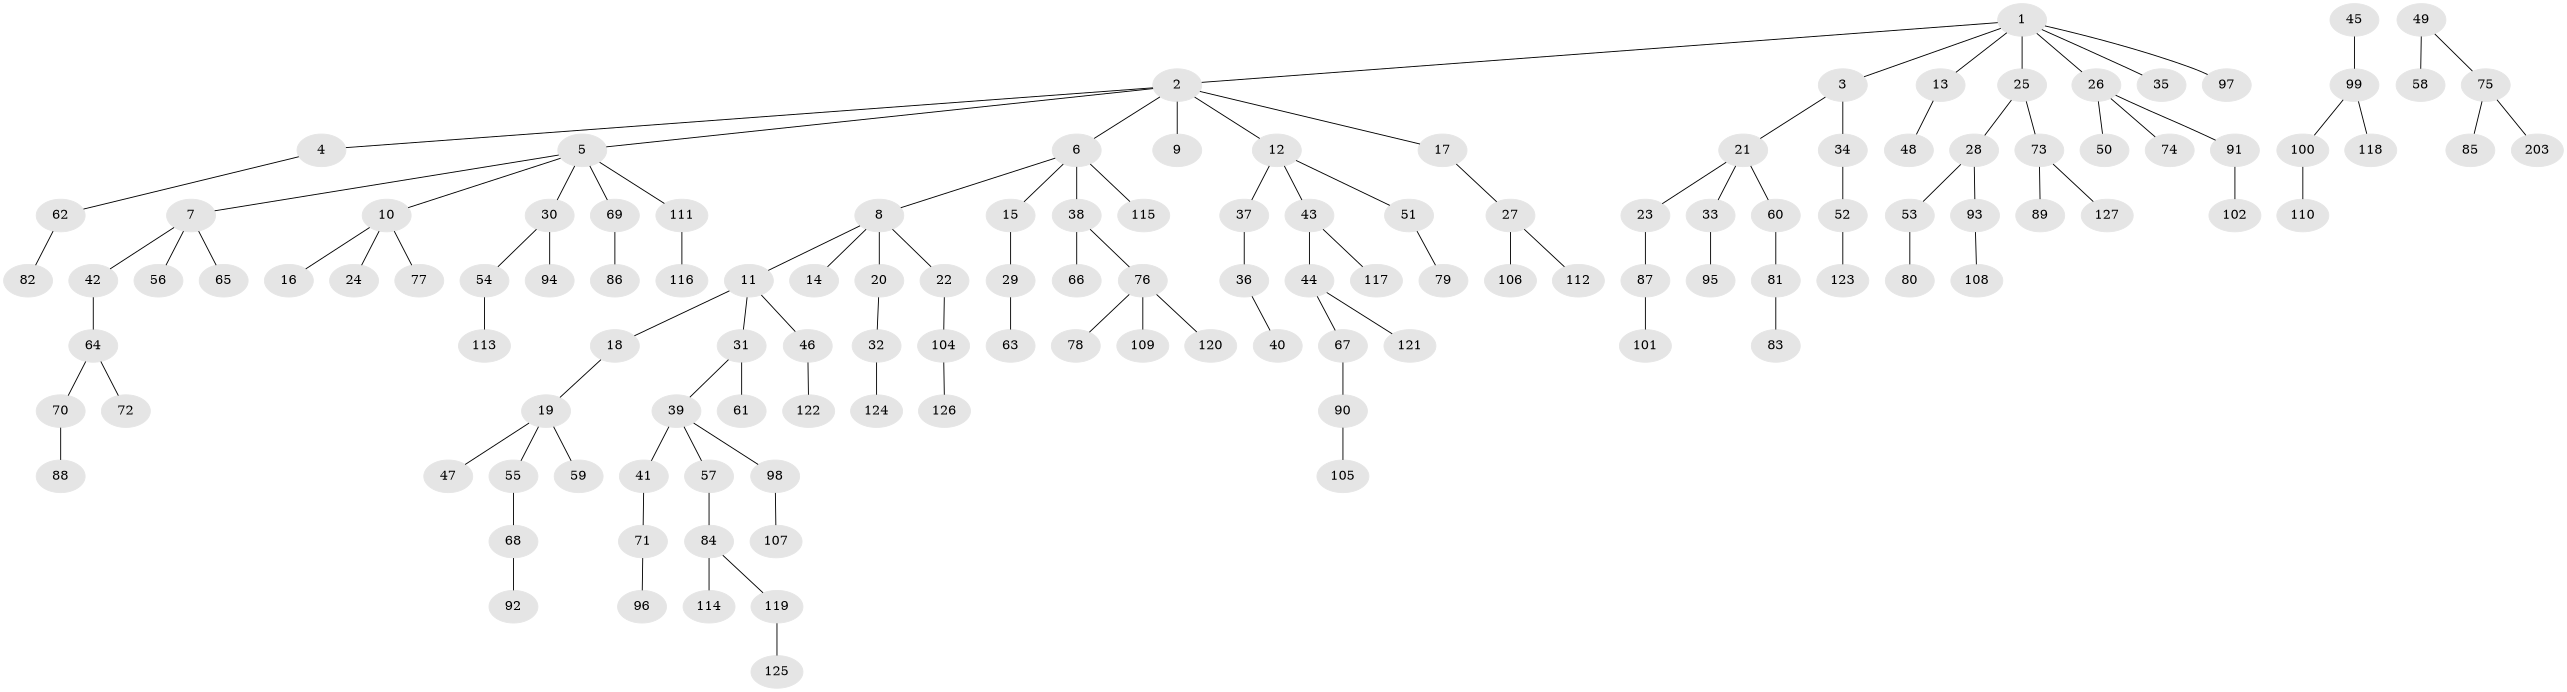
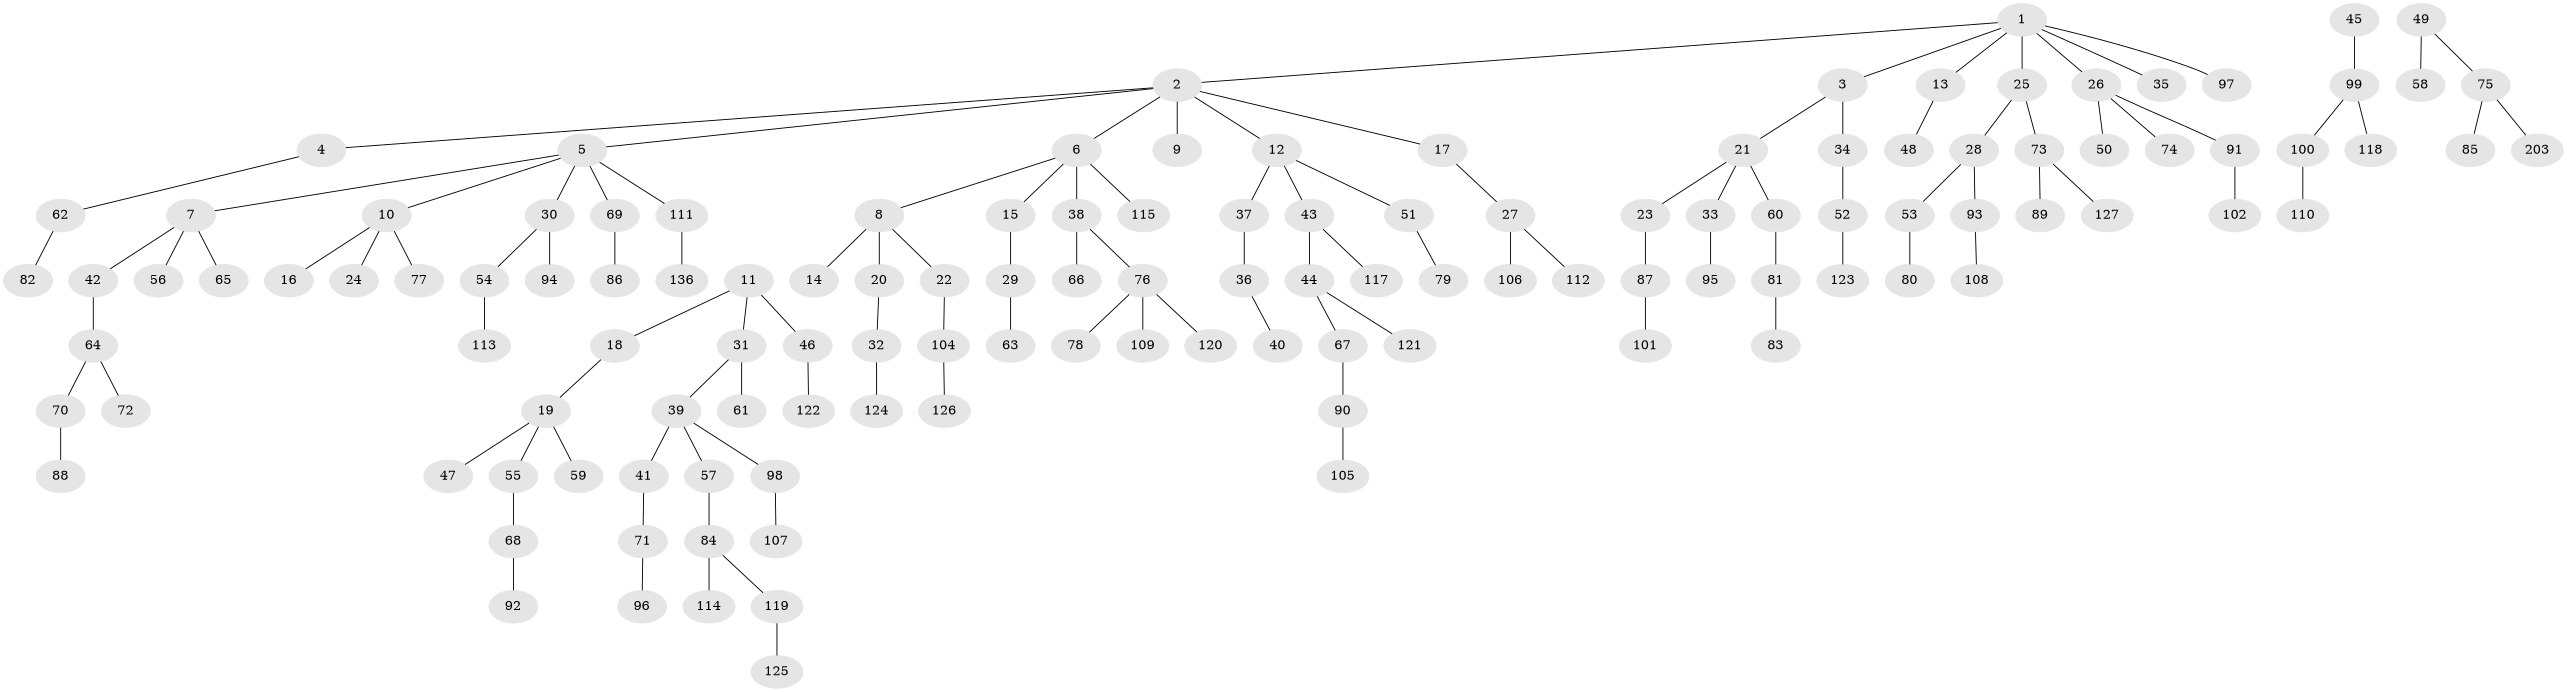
edge "8" -- "11": removed
node "116": label "116" -> "136"
